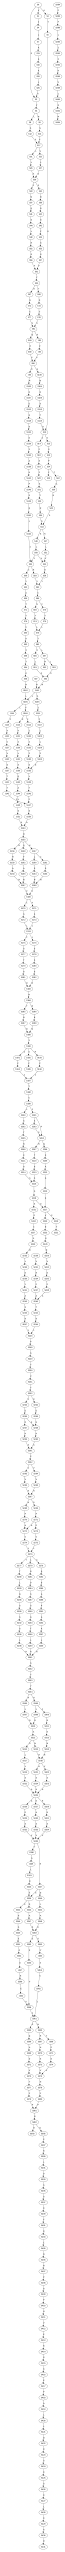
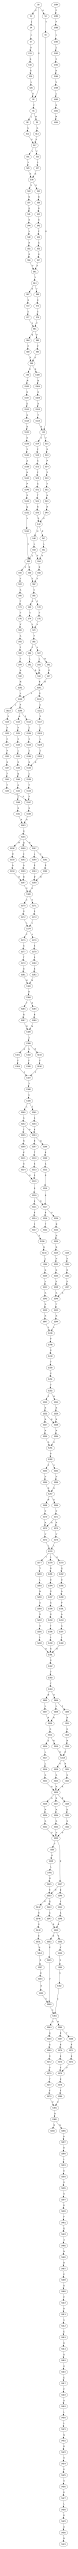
edge "S24" -> "S32": now "S29" -> "S32"
edge "S92" -> "S97": added, label "G"
edge "S201" -> "S204": now "S202" -> "S204"
